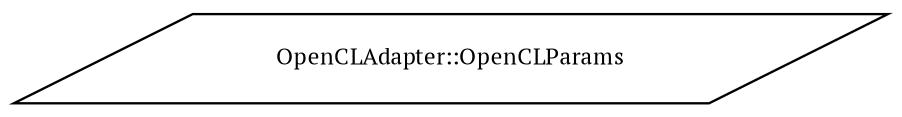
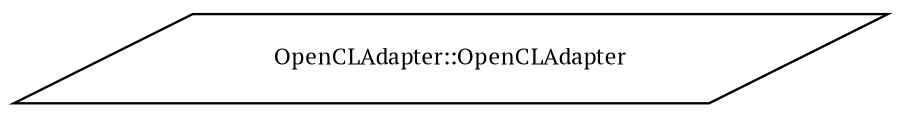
node "OpenCLAdapter::OpenCLParams": label "OpenCLAdapter::OpenCLParams" -> "OpenCLAdapter::OpenCLAdapter"
